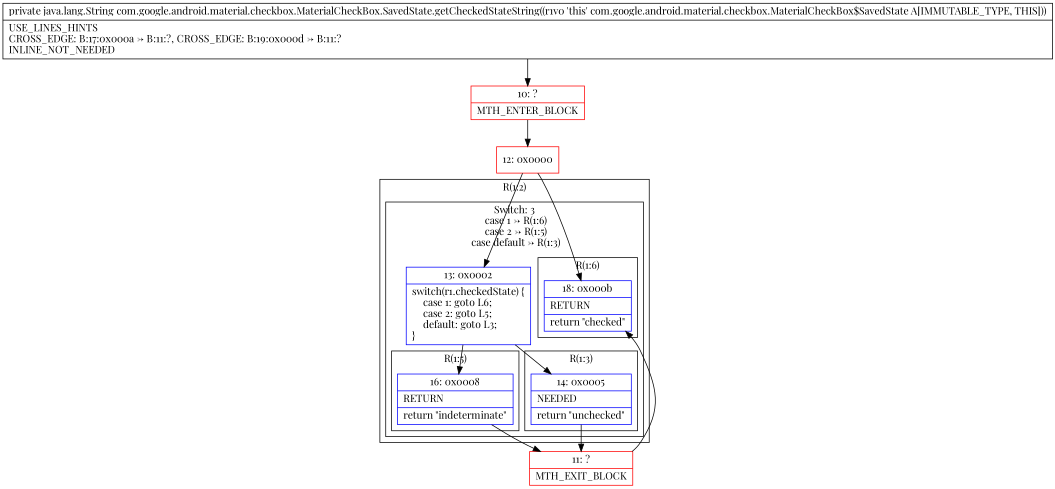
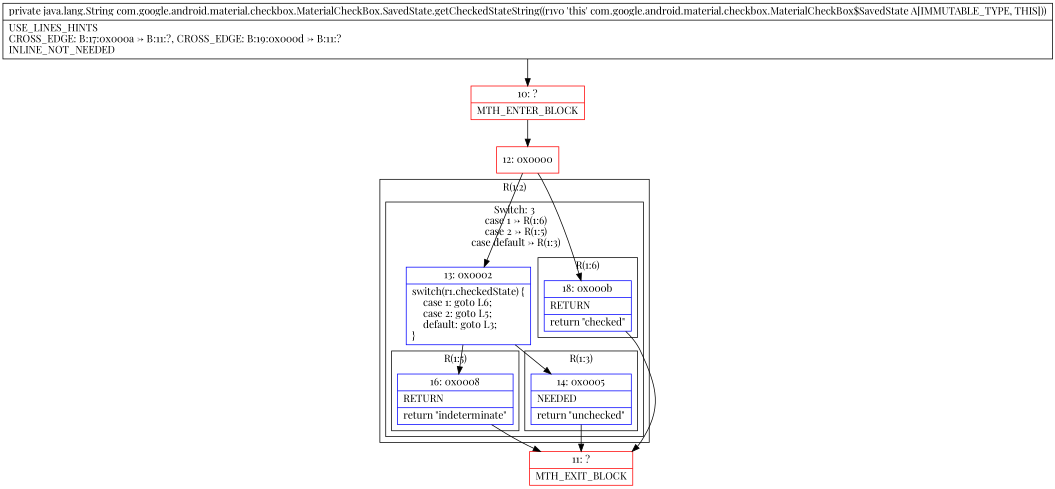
edge "11: ?" -> "18: 0x000b": reversed
